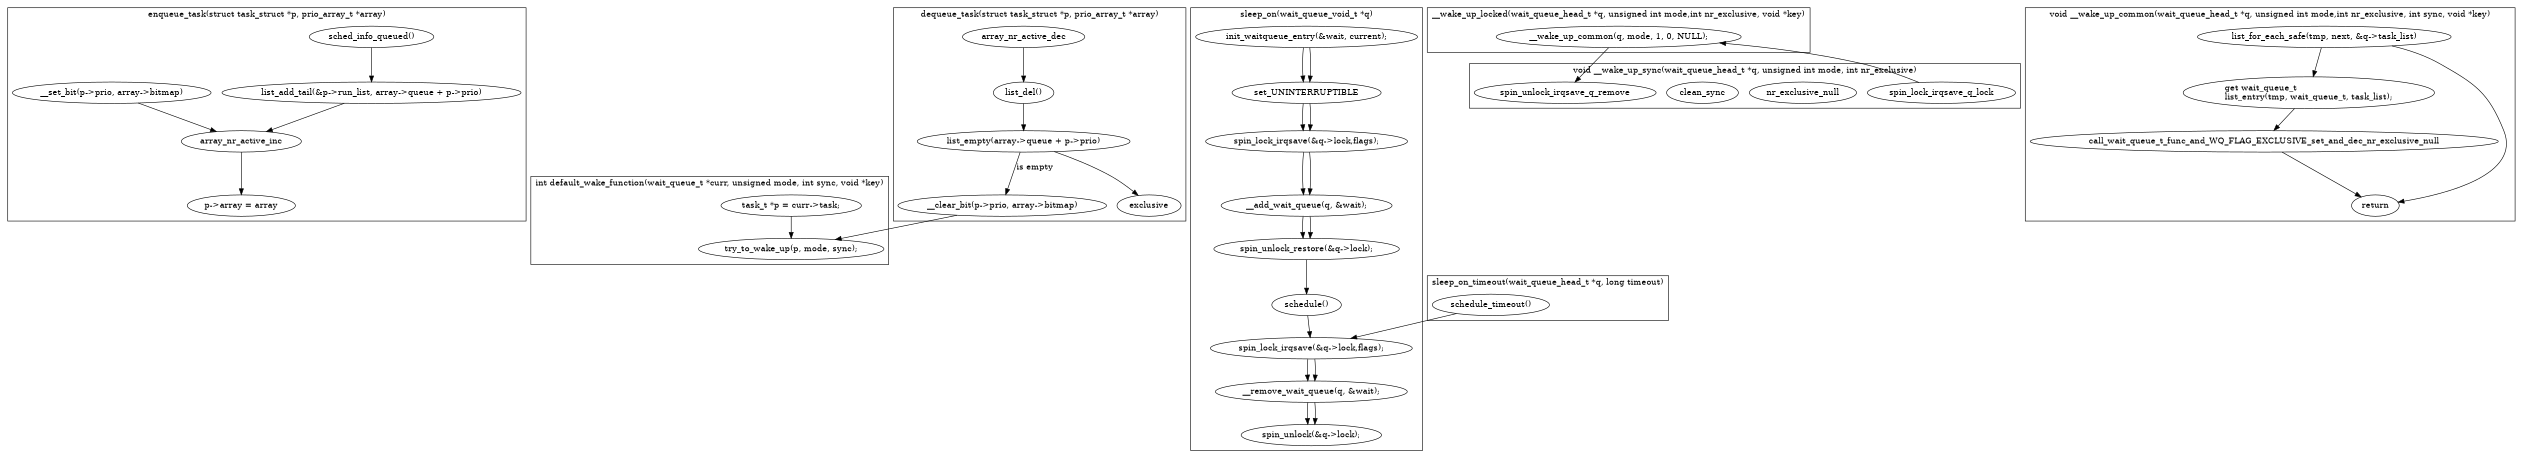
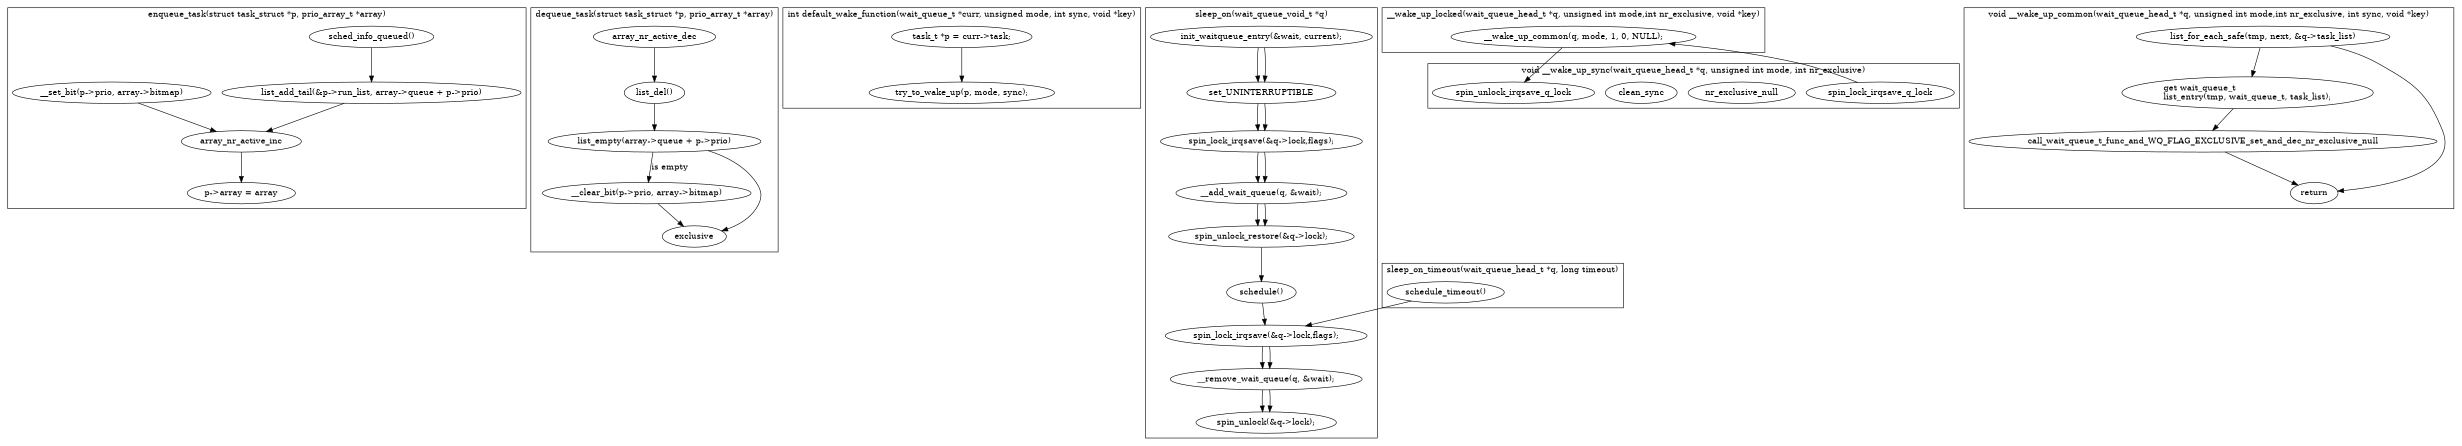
node "spin_unlock_irqsave_q_remove": label "spin_unlock_irqsave_q_remove" -> "spin_unlock_irqsave_q_lock"
edge "__clear_bit(p->prio, array->bitmap)" -> "try_to_wake_up(p, mode, sync);": now "__clear_bit(p->prio, array->bitmap)" -> "exclusive"
